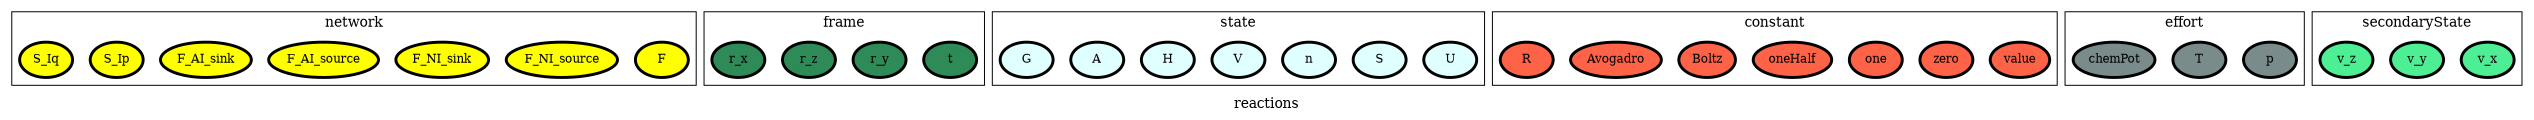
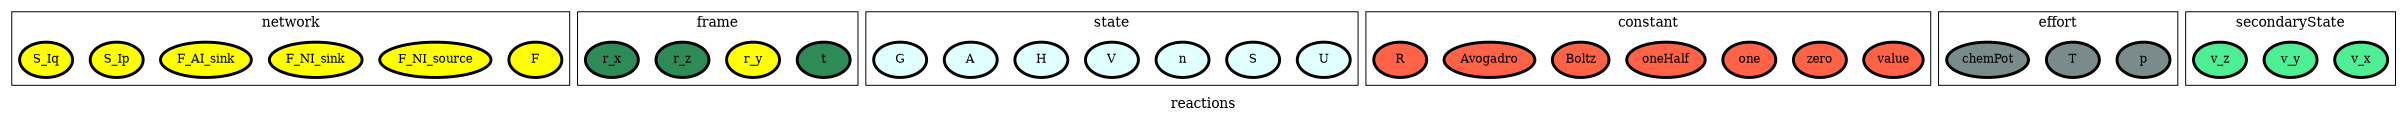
node "F_AI_source": removed
node "r_y": fillcolor seagreen4 -> yellow
